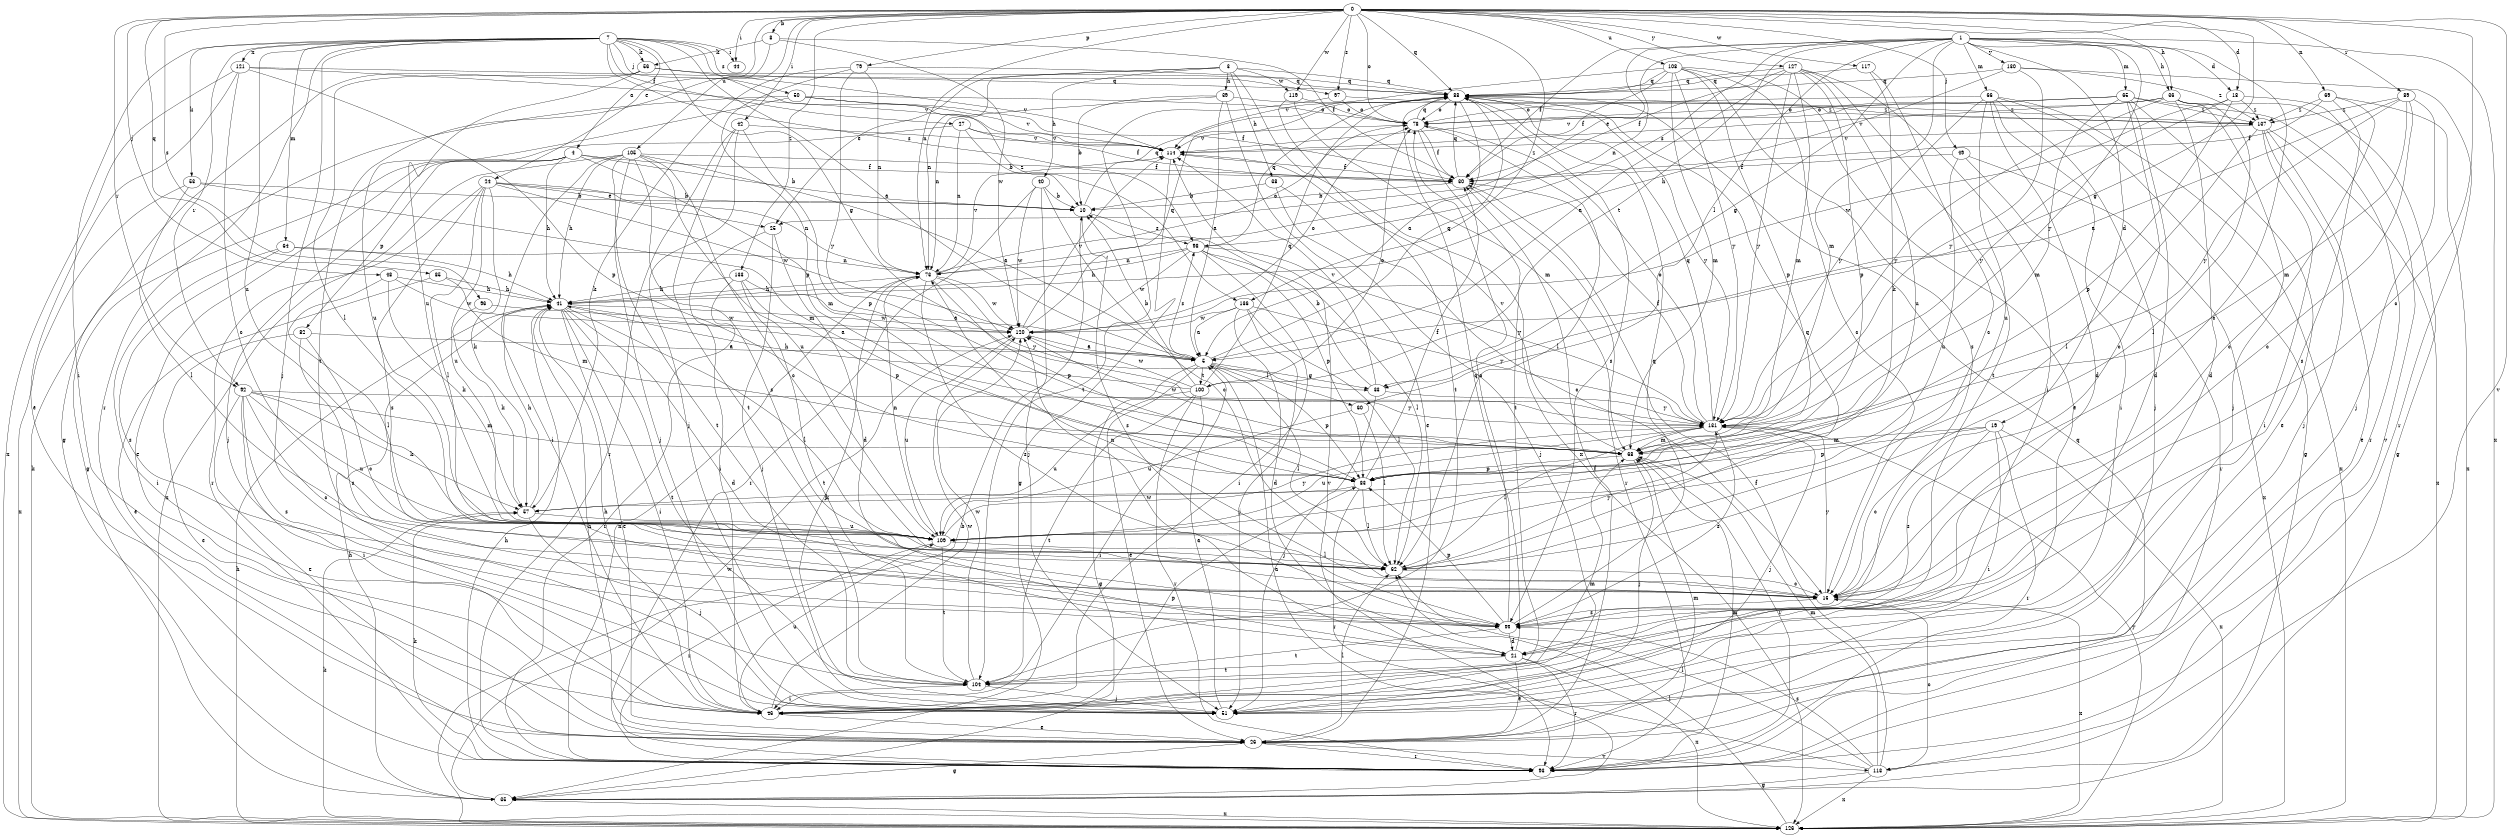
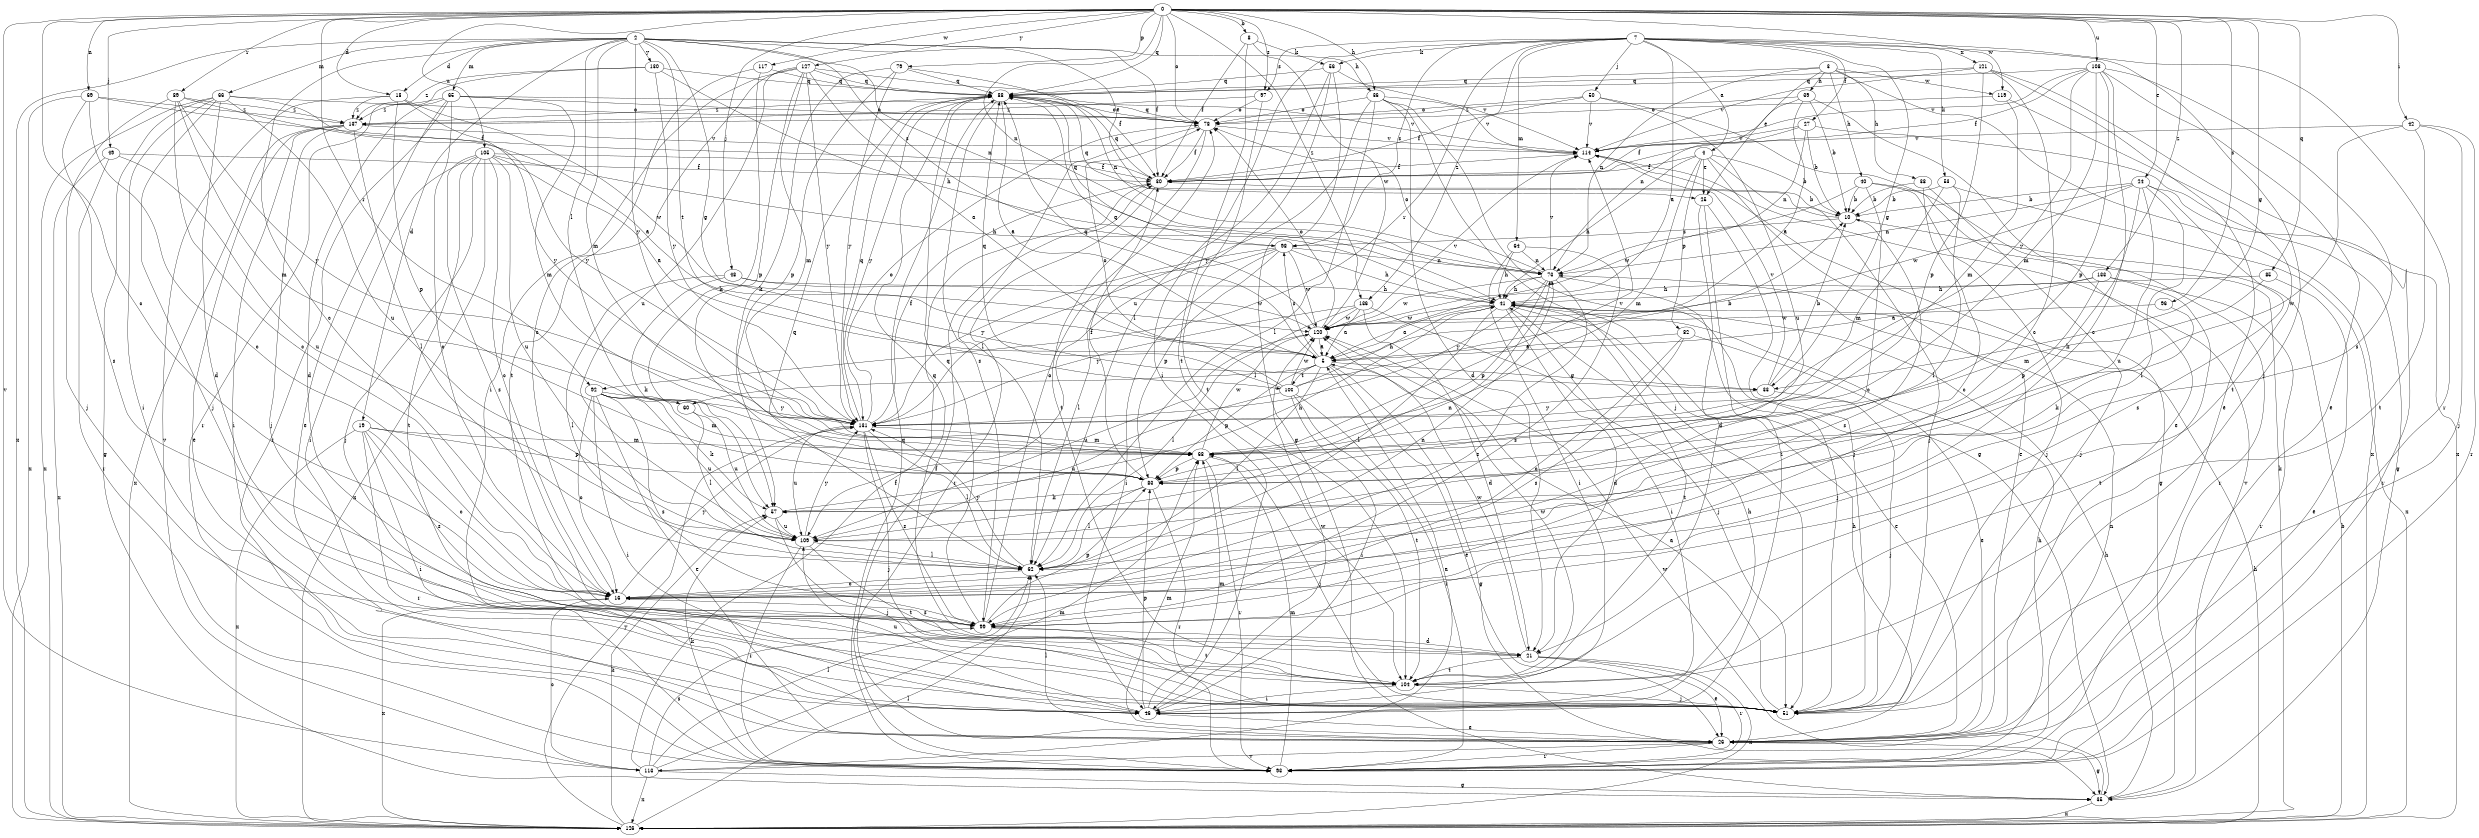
node "1": label "1" -> "2"
node "44": removed
edge "24" -> "25": now "4" -> "25"
edge "42" -> "83": label "p" -> "w"
edge "7" -> "109": removed, label "u"
